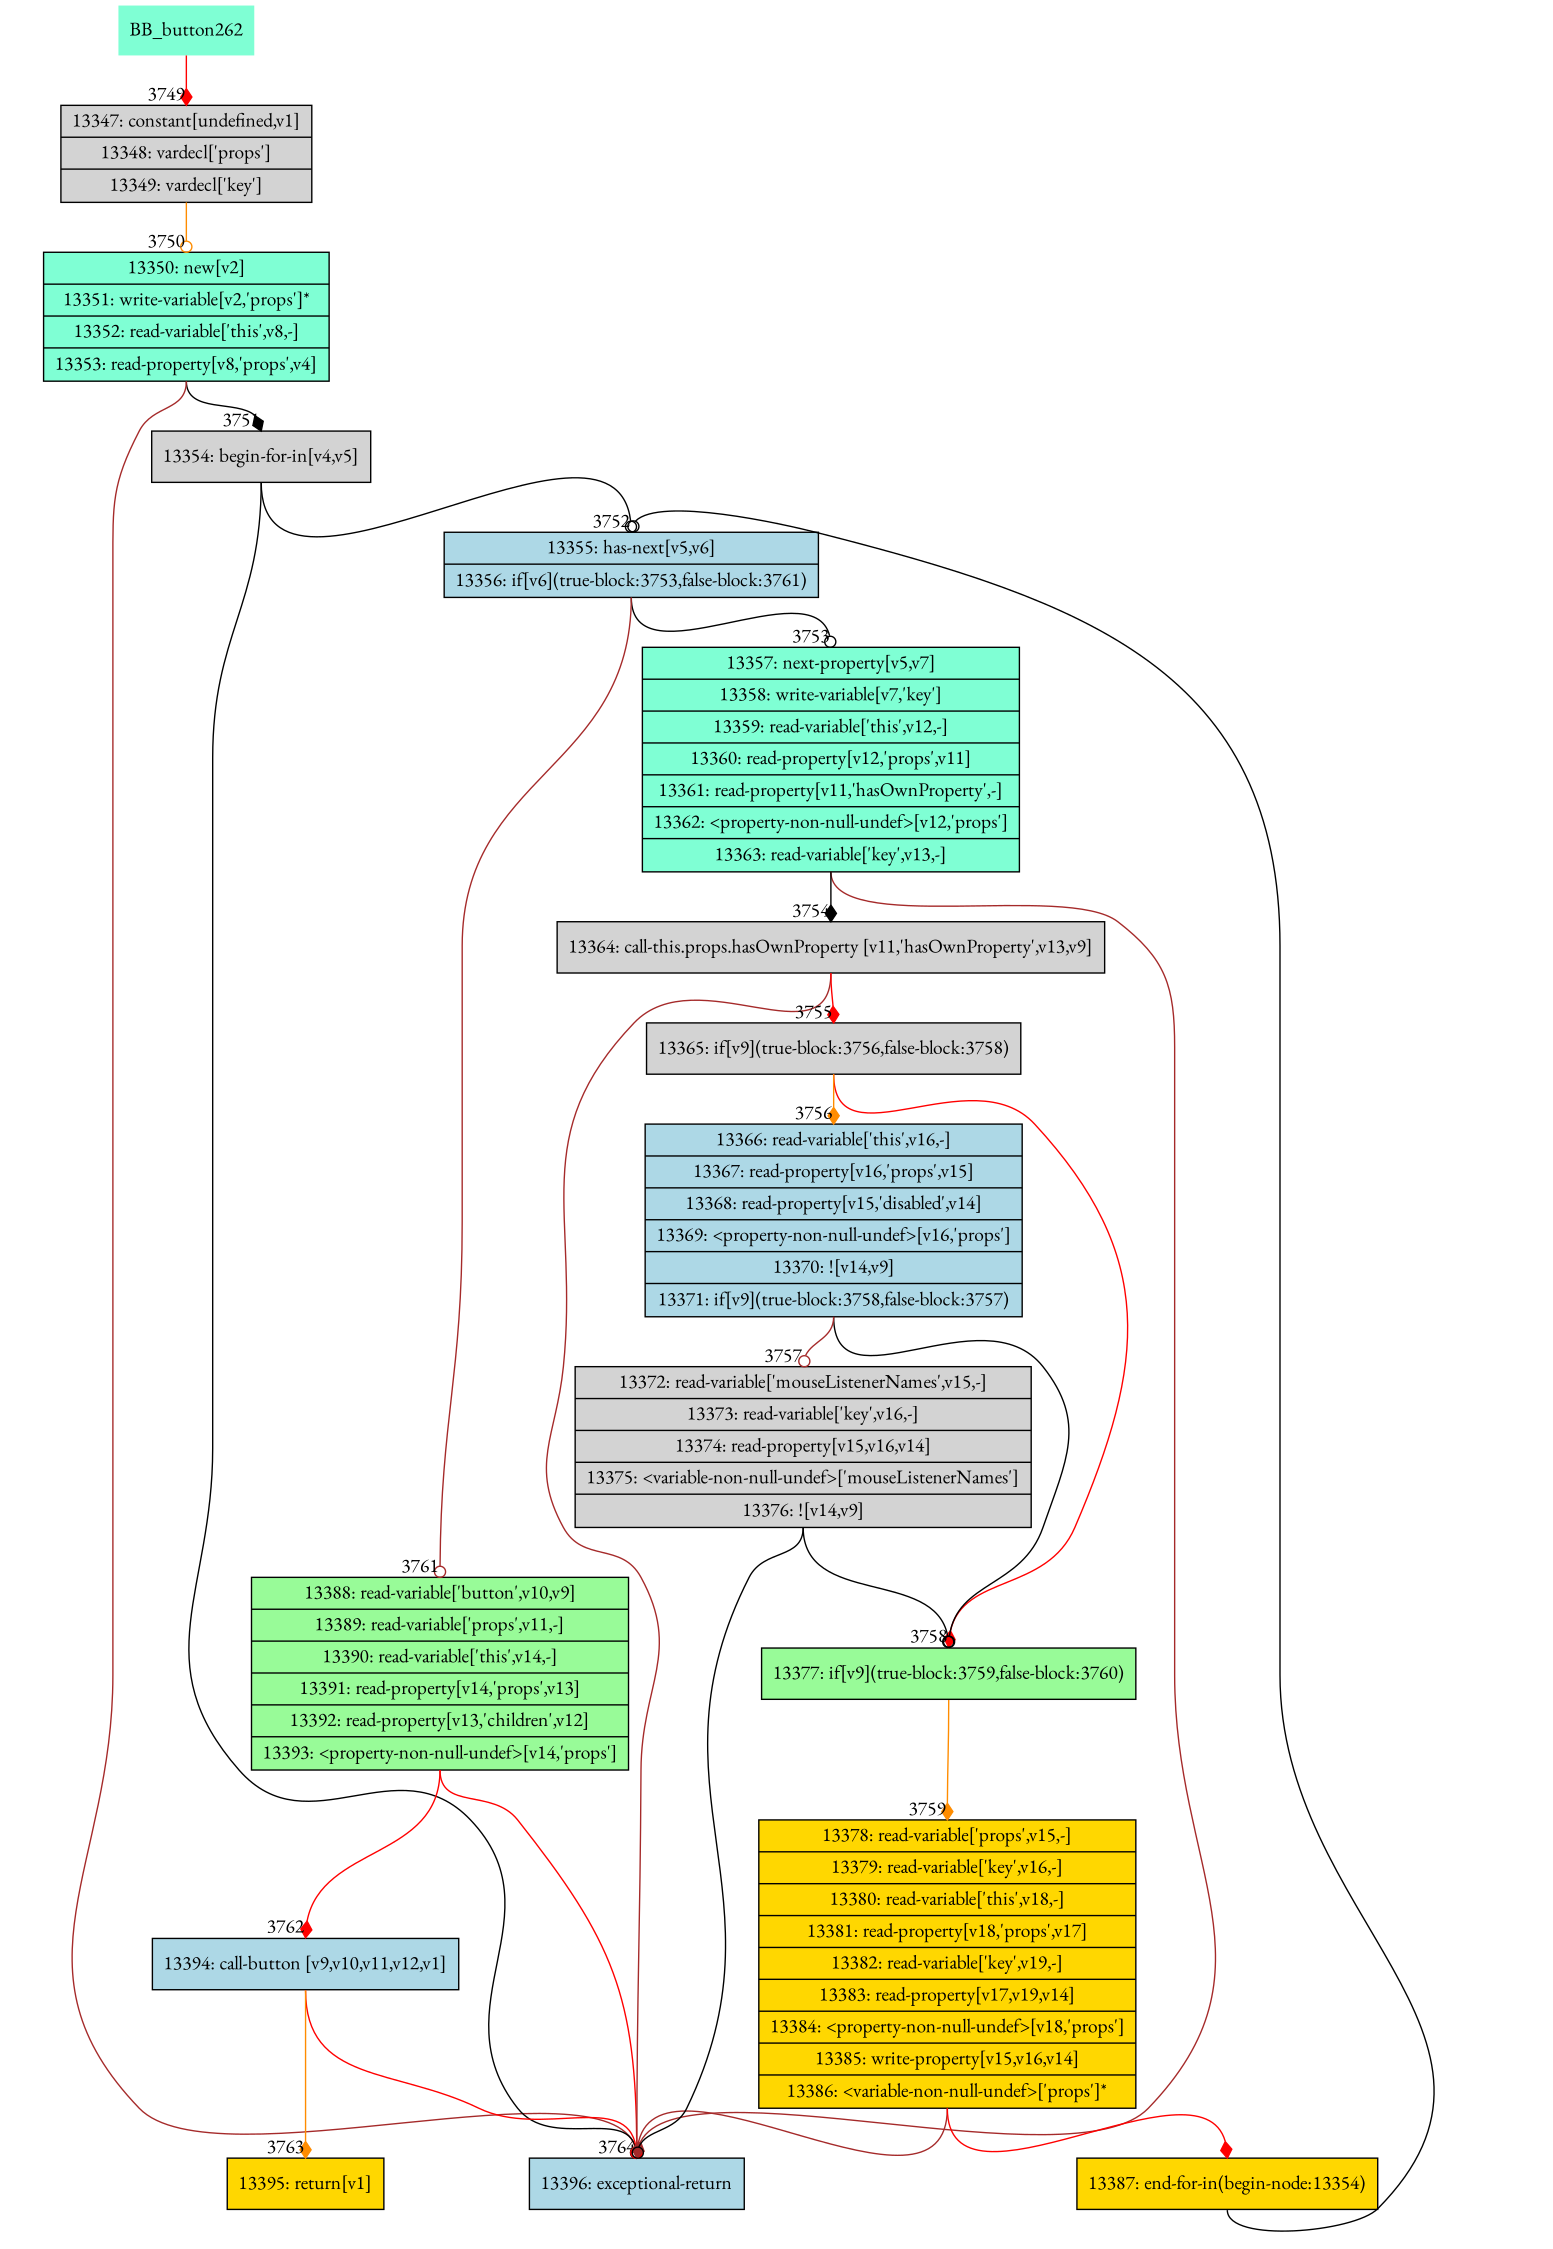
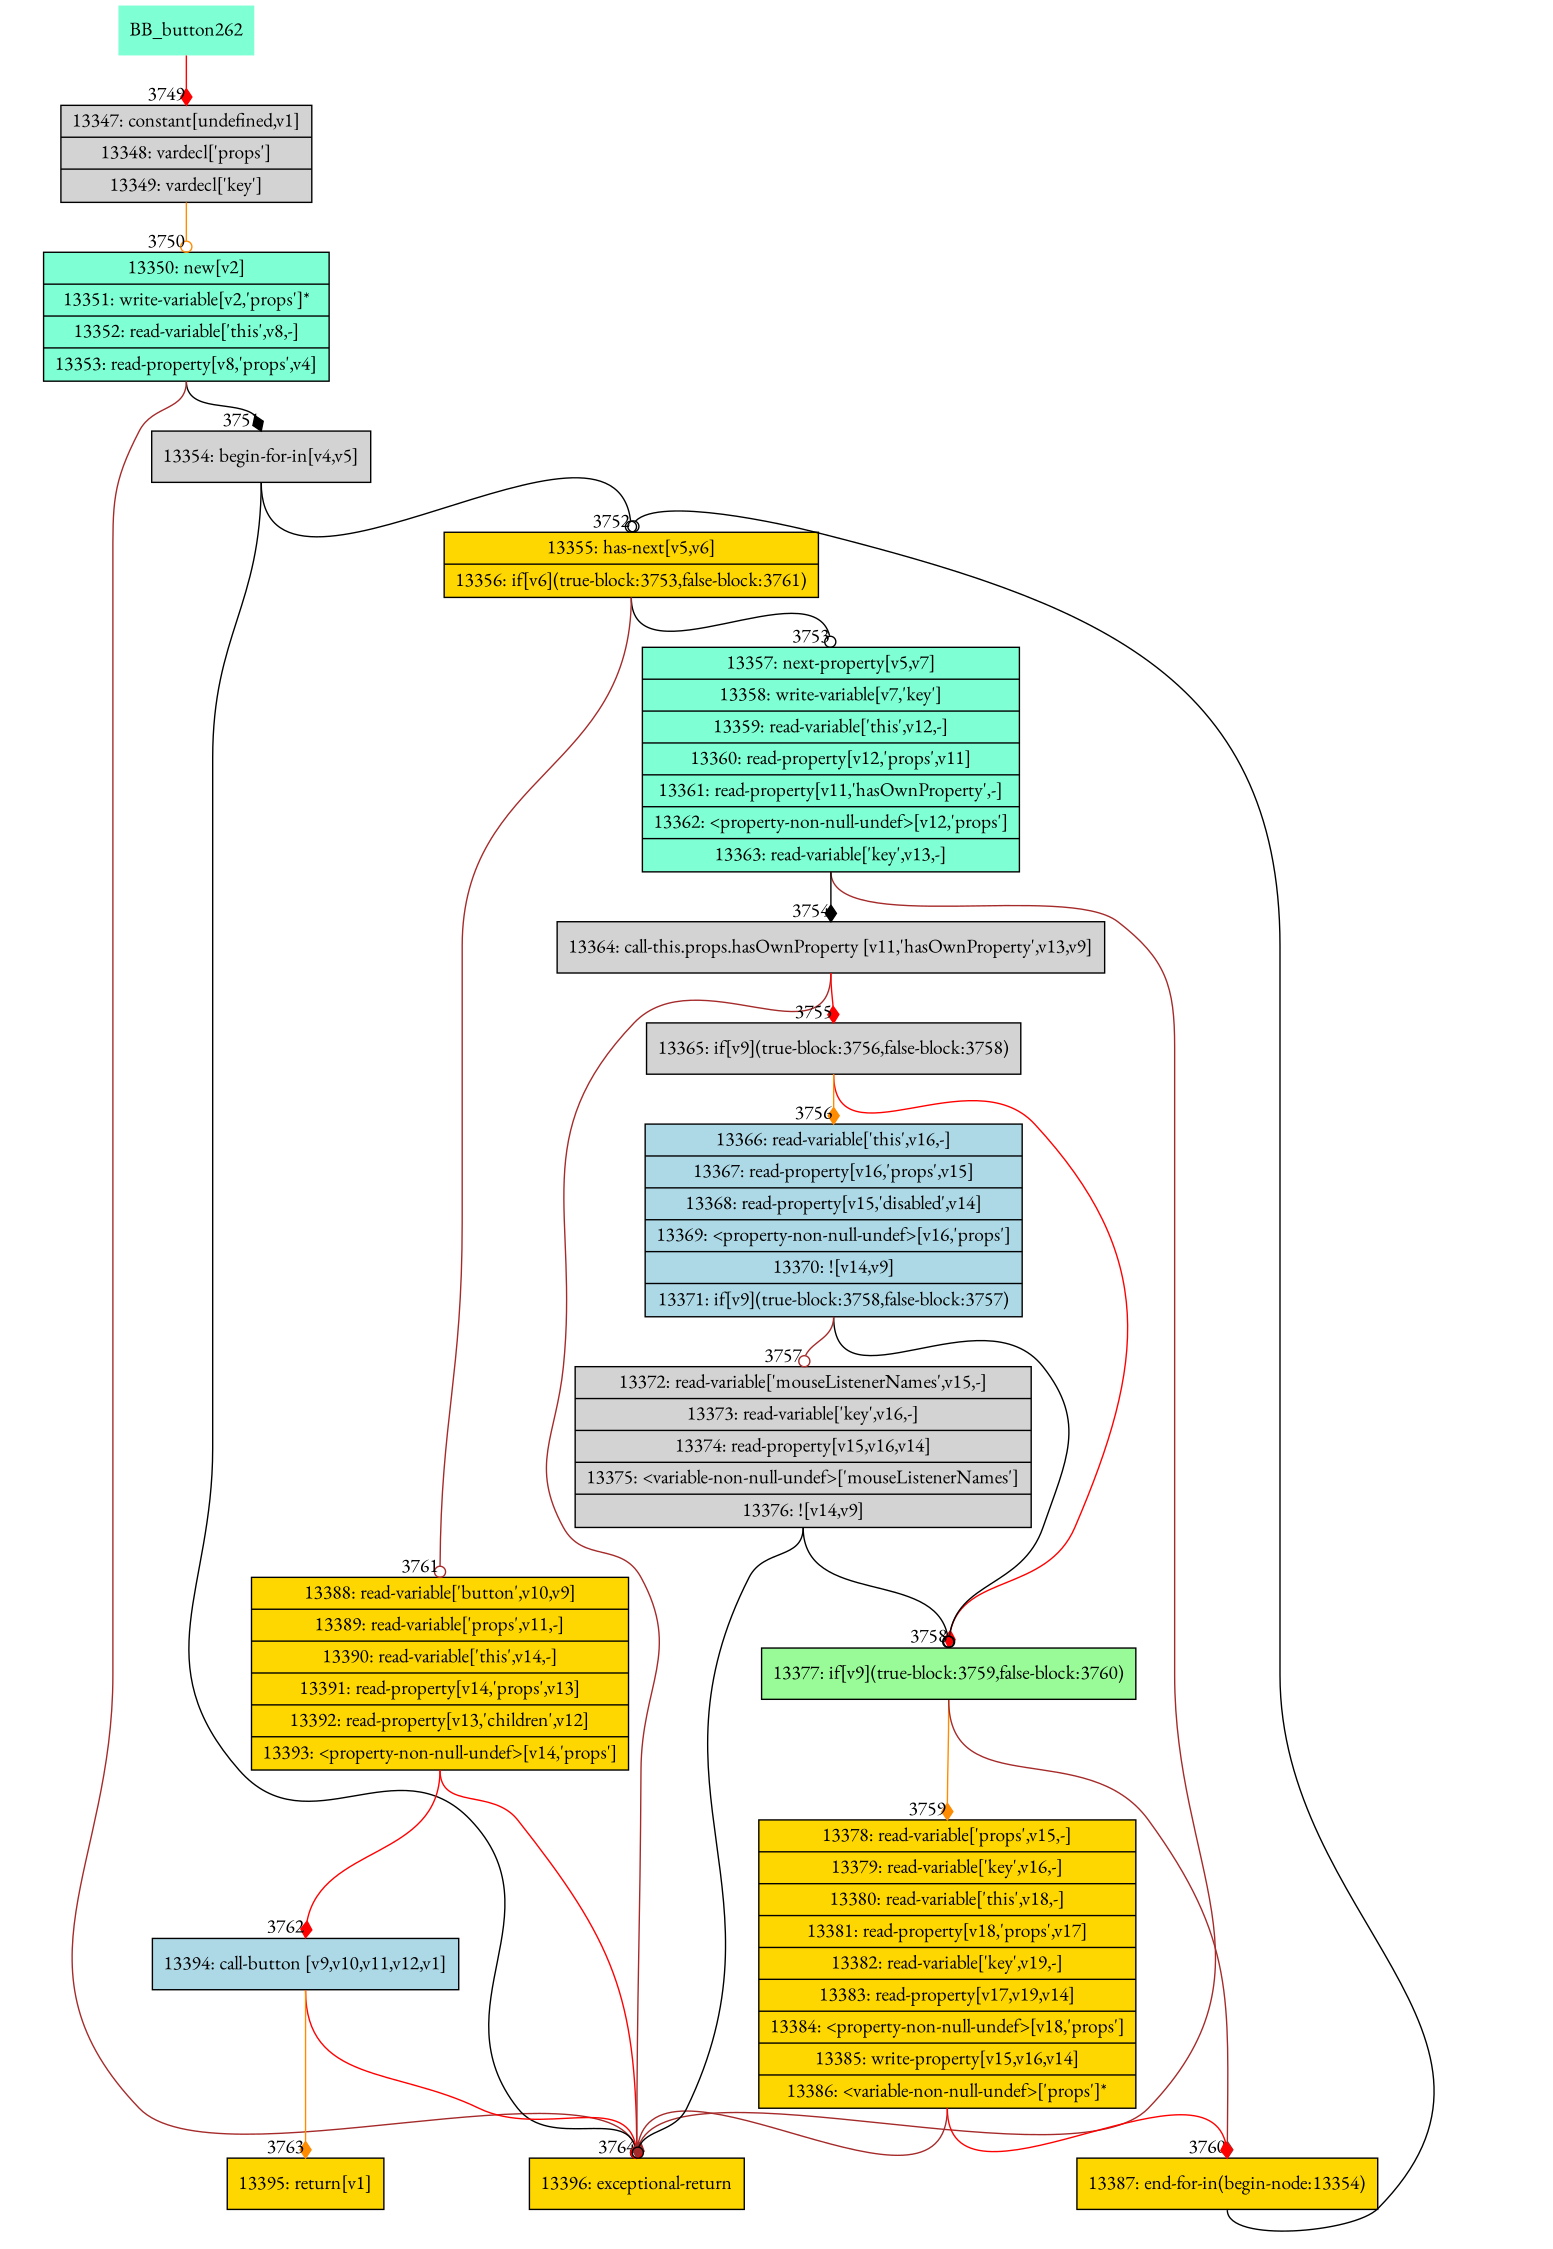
node "13355: has-next[v5,v6]": fillcolor lightblue -> gold
node "13388: read-variable['button',v10,v9]": fillcolor palegreen -> gold
edge "13377: if[v9](true-block:3759,false-block:3760)" -> "13387: end-for-in(begin-node:13354)": added
node "13396: exceptional-return": fillcolor lightblue -> gold
